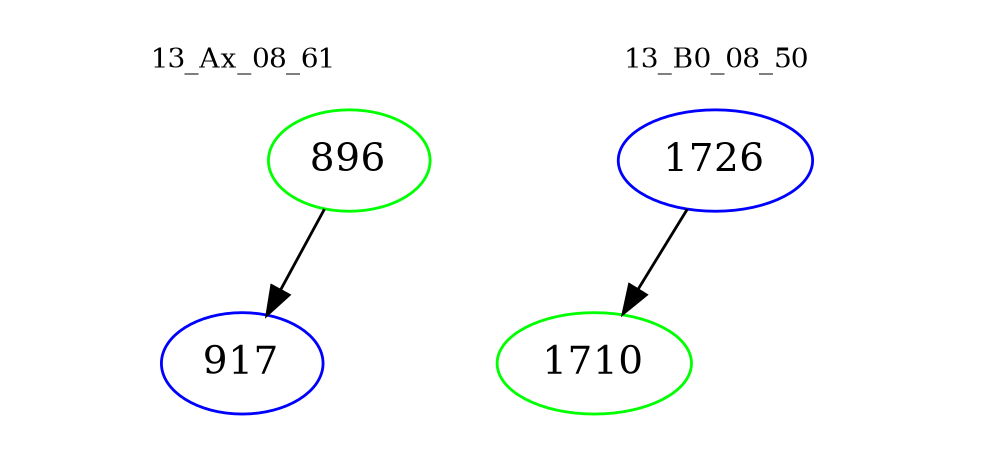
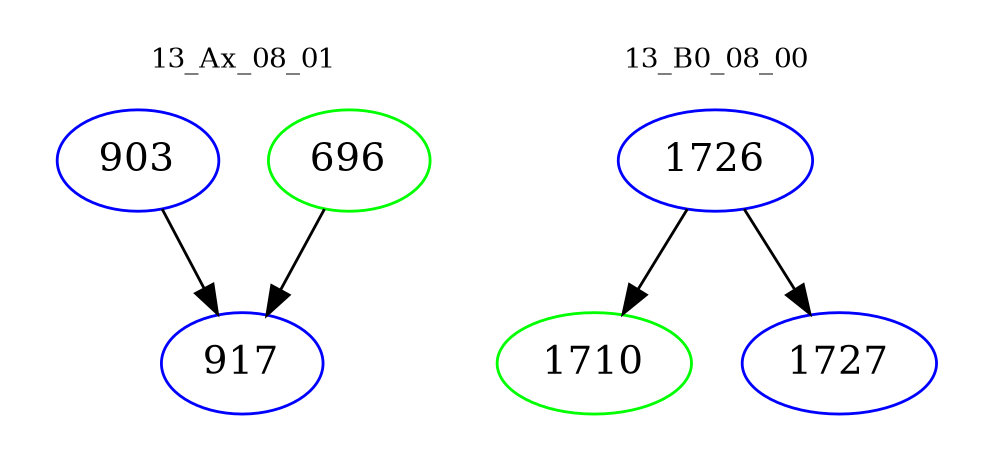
cluster "13_Ax_08_61": label "13_Ax_08_61" -> "13_Ax_08_01"
cluster "13_B0_08_50": label "13_B0_08_50" -> "13_B0_08_00"
node "903": added
node "896": label "896" -> "696"
node "1727": added
